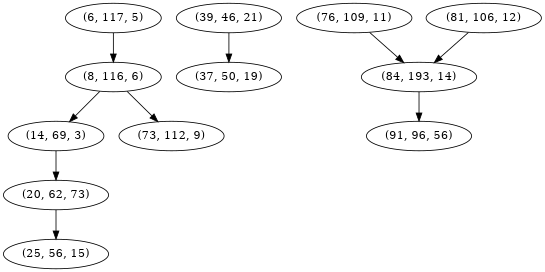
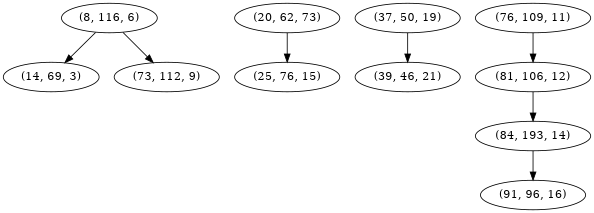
node "(6, 117, 5)": removed
edge "(39, 46, 21)" -> "(37, 50, 19)": reversed
edge "(76, 109, 11)" -> "(84, 193, 14)": now "(76, 109, 11)" -> "(81, 106, 12)"
node "(91, 96, 56)": label "(91, 96, 56)" -> "(91, 96, 16)"
edge "(14, 69, 3)" -> "(20, 62, 73)": removed
node "(25, 56, 15)": label "(25, 56, 15)" -> "(25, 76, 15)"
